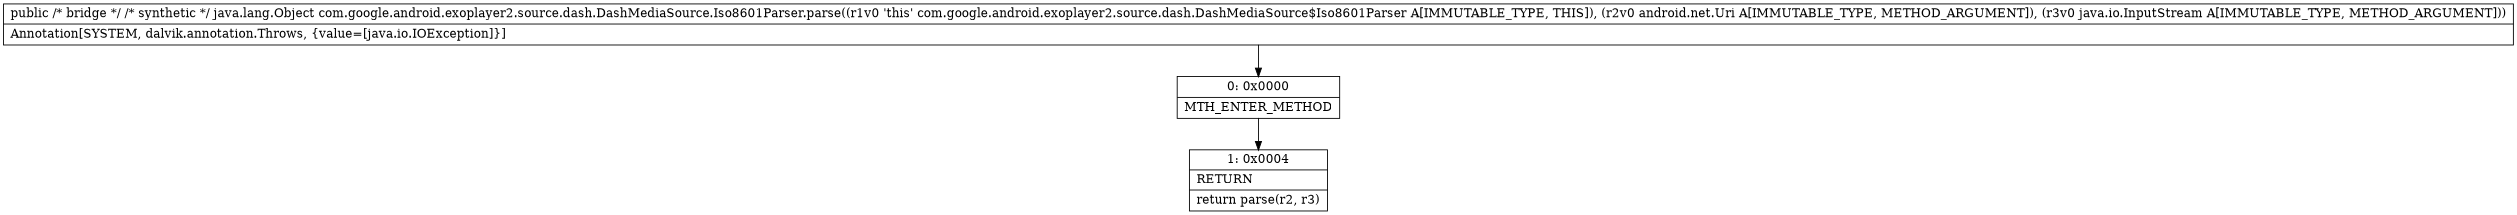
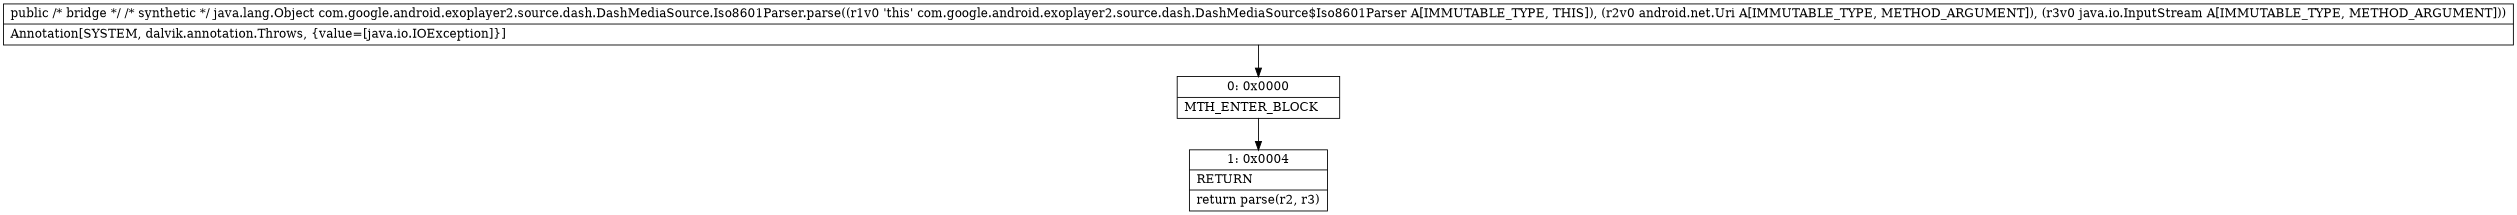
node "0: 0x0000": text "MTH_ENTER_METHOD" -> "MTH_ENTER_BLOCK"
